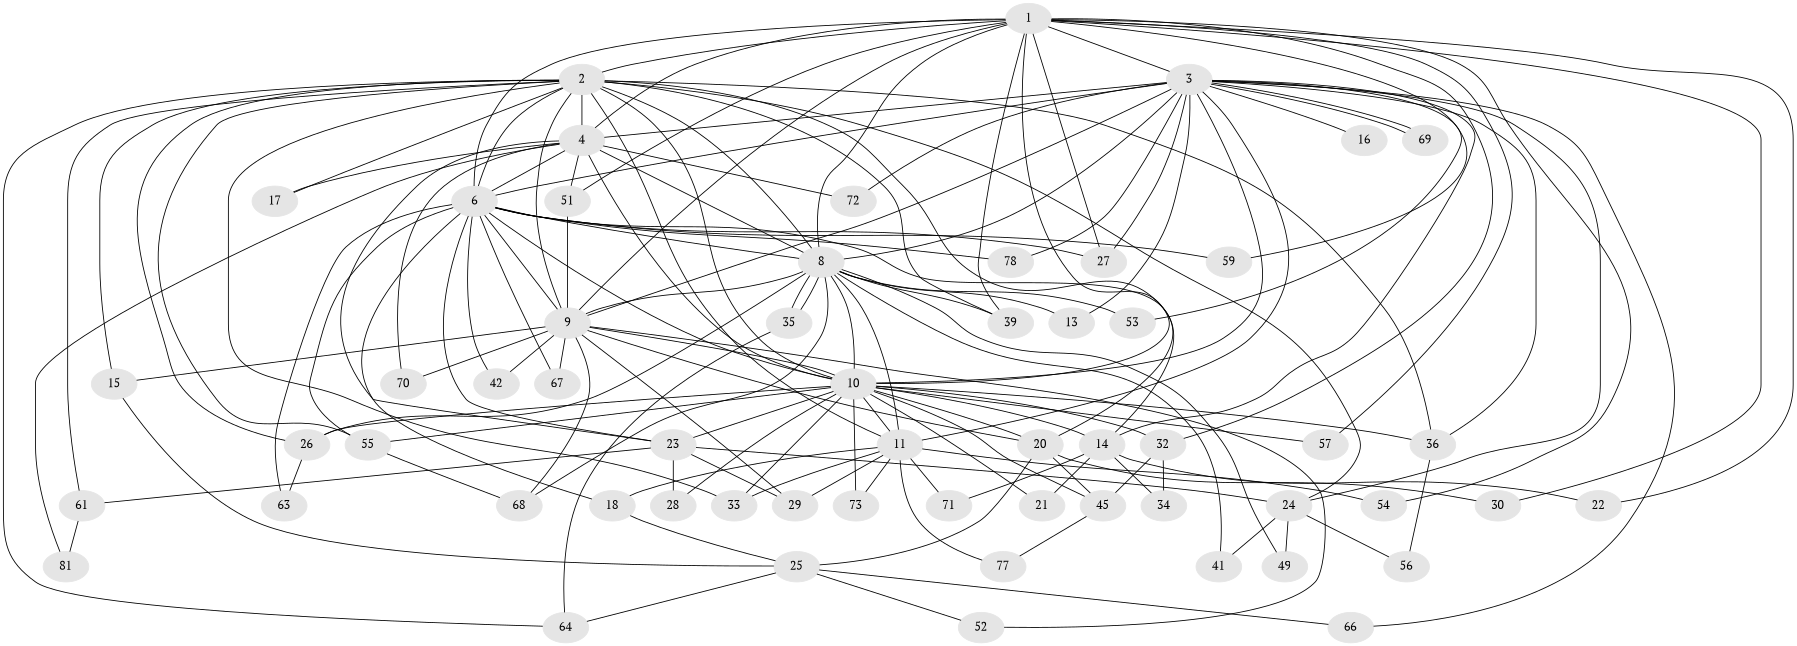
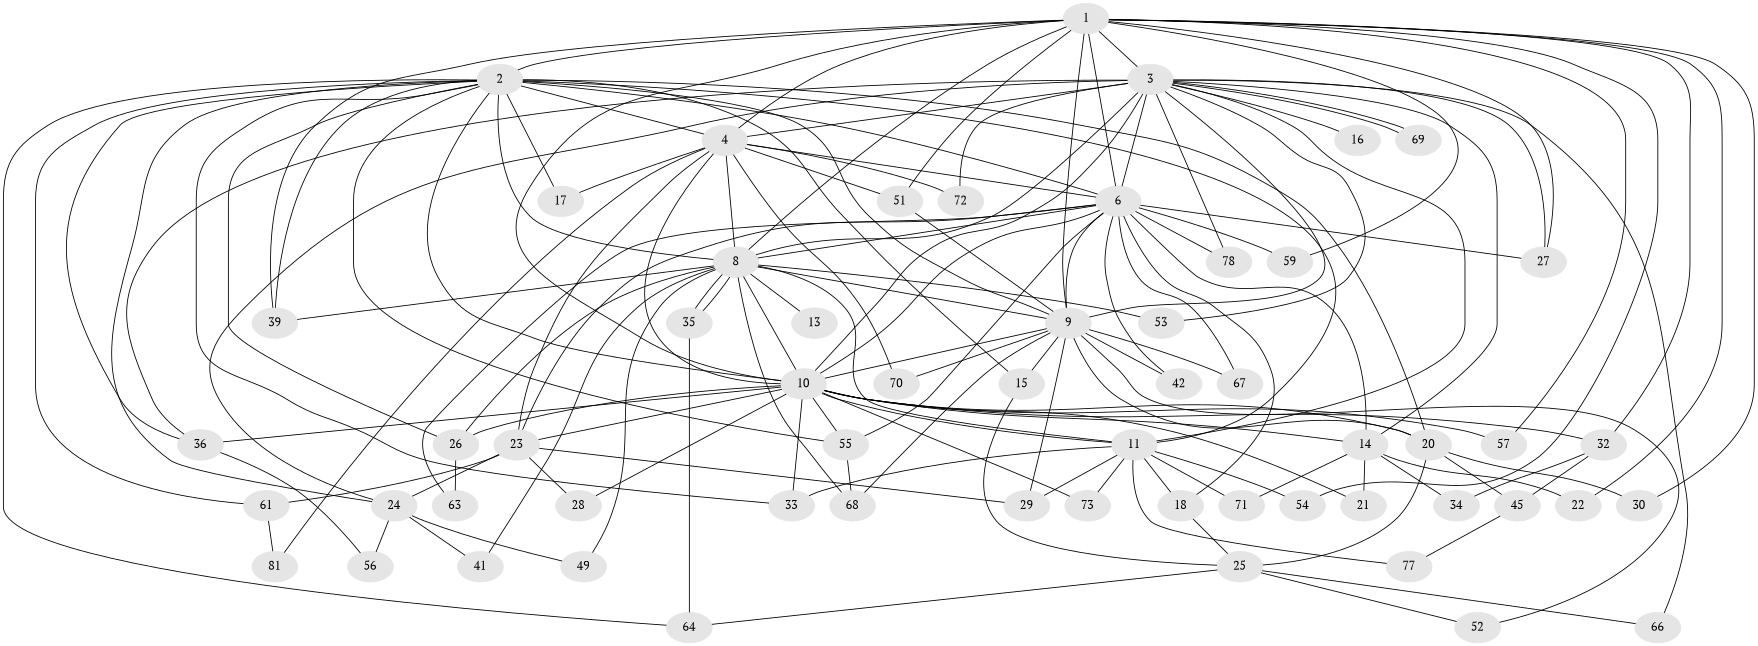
edge "3" -- "13": removed
edge "10" -- "45": removed
